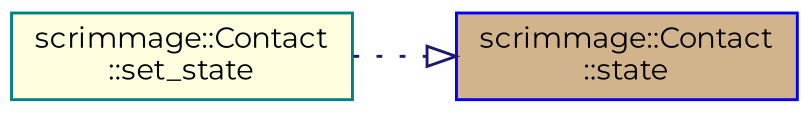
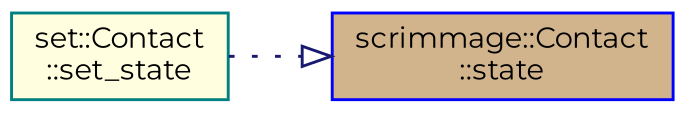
node "scrimmage::Contact ::set_state": label "scrimmage::Contact ::set_state" -> "set::Contact ::set_state"
